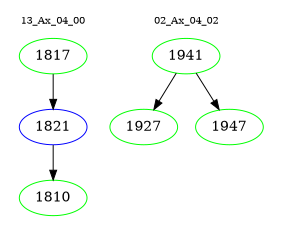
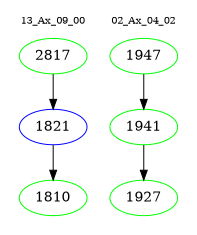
cluster "13_Ax_04_00": label "13_Ax_04_00" -> "13_Ax_09_00"
node "1817": label "1817" -> "2817"
edge "1941" -> "1947": reversed
